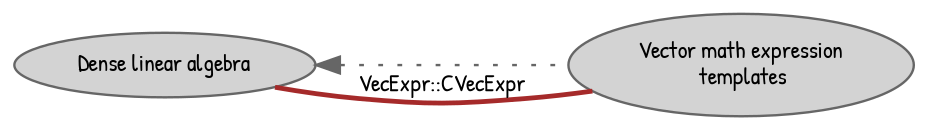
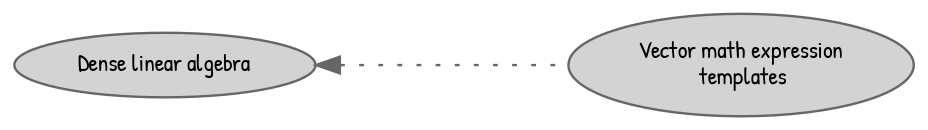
edge "Dense linear algebra" -- "Vector math expression templates": removed, label "VecExpr::CVecExpr"
